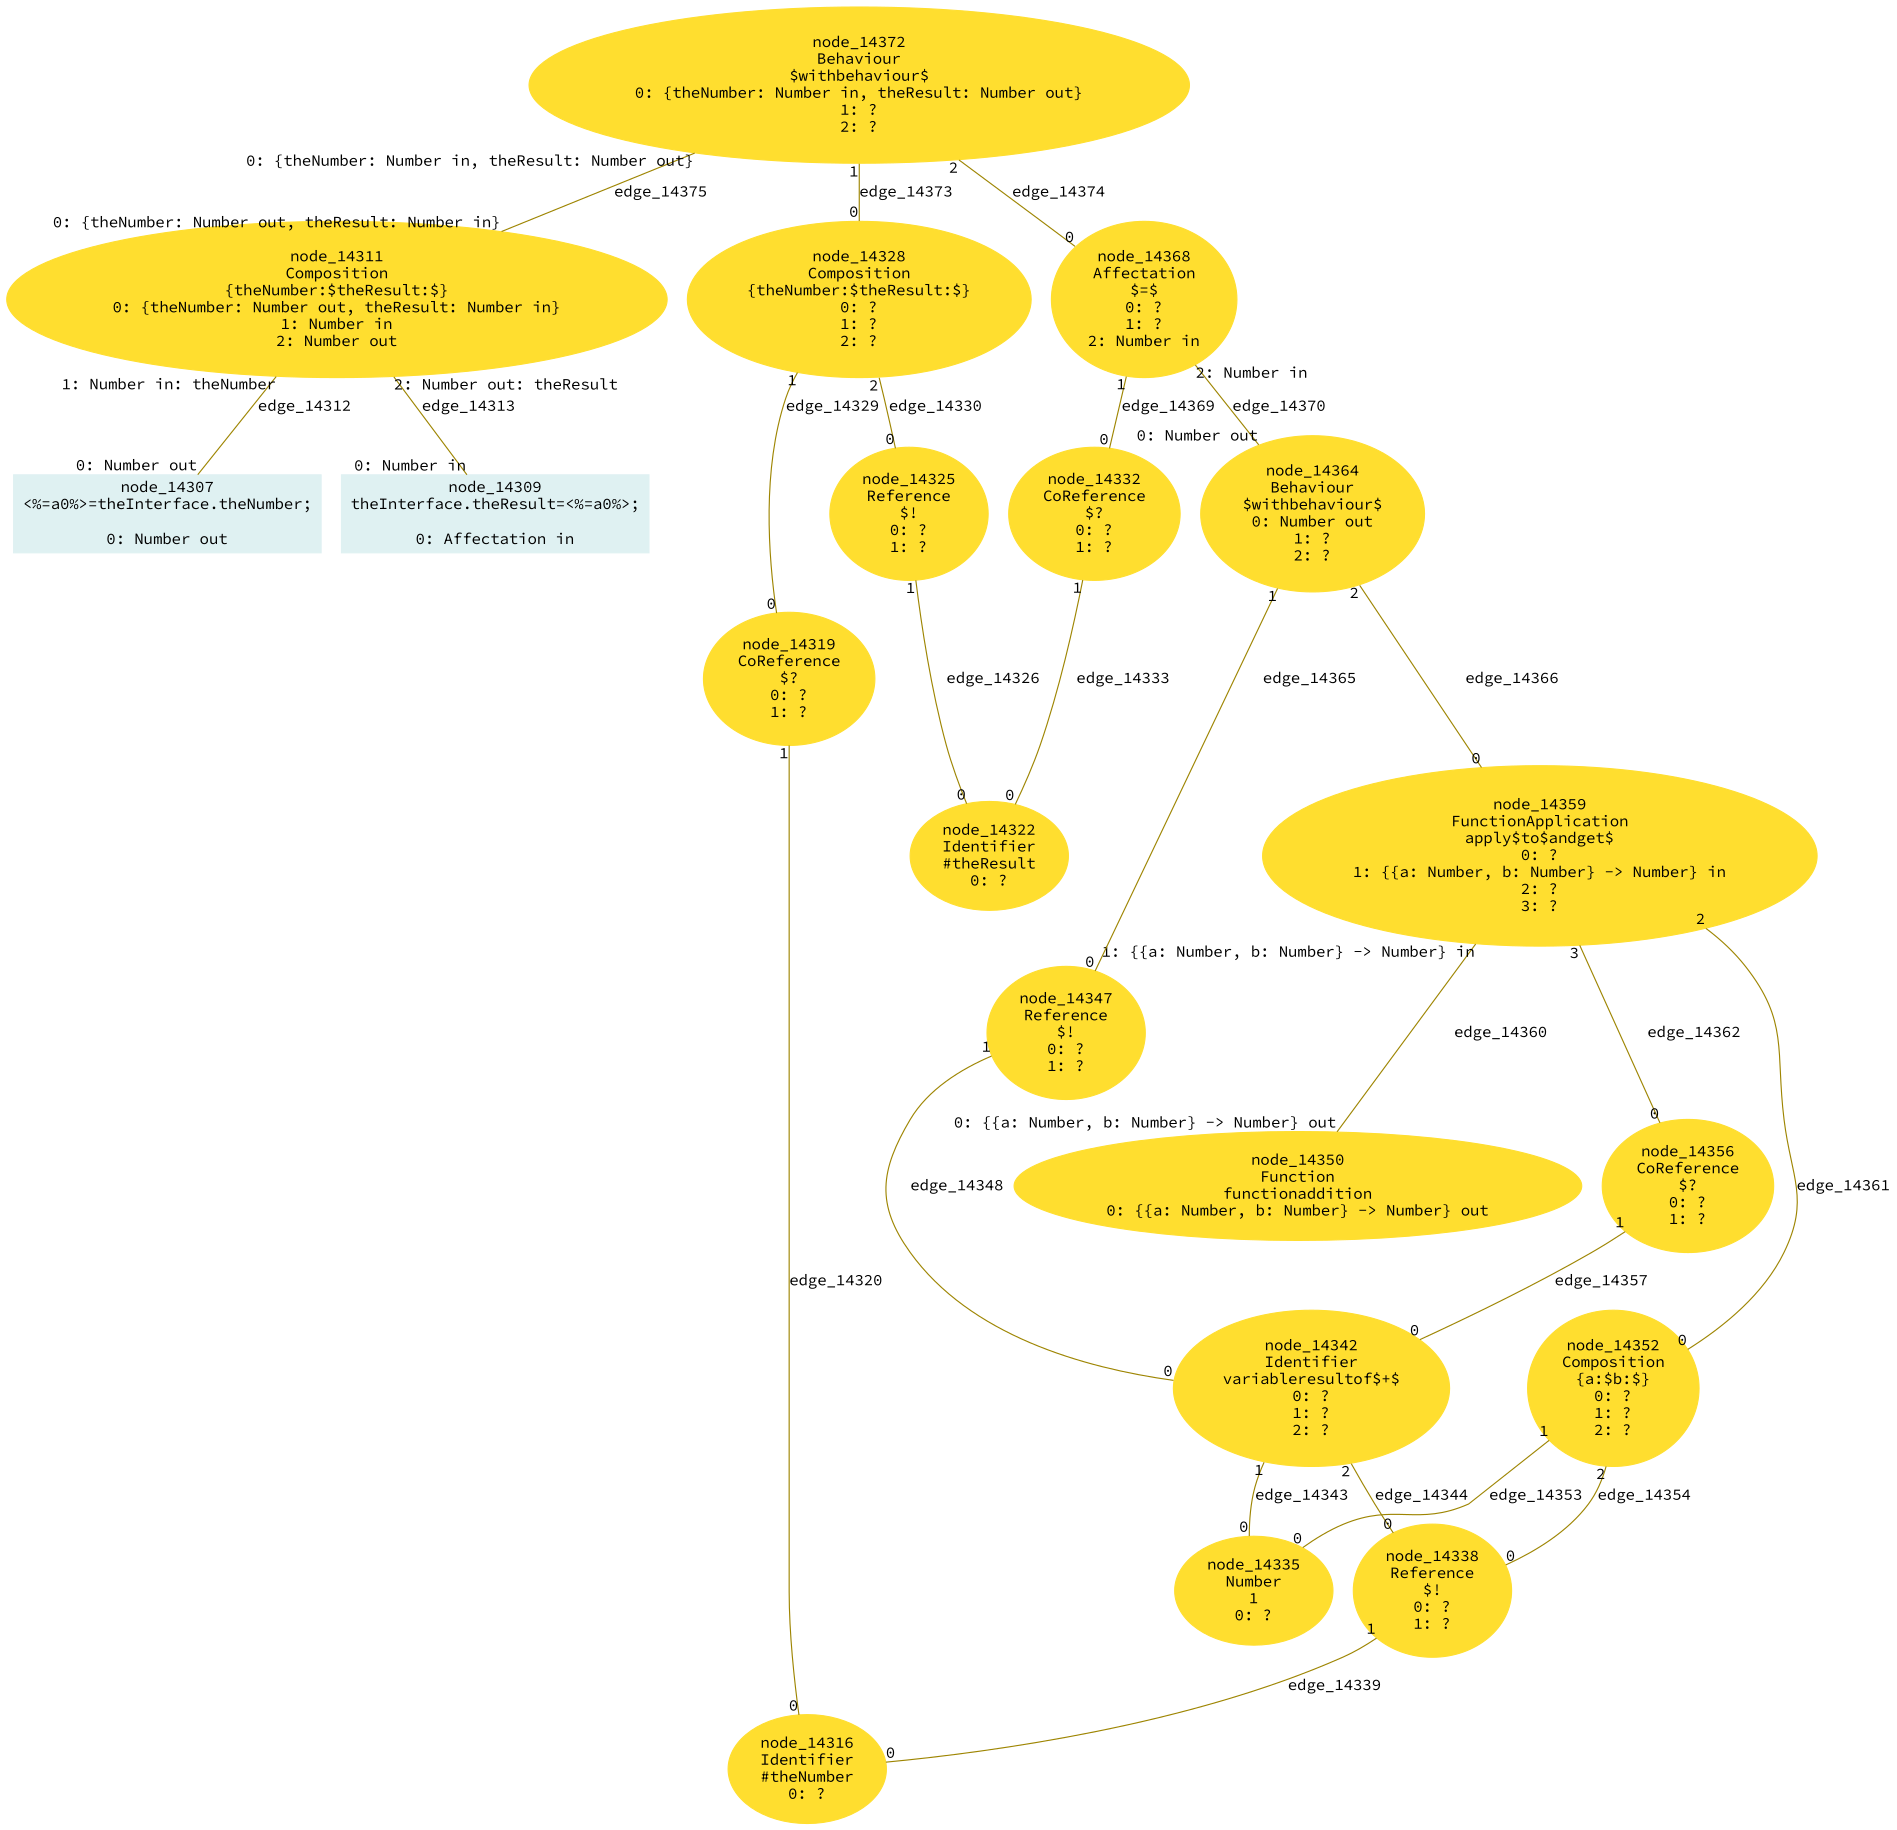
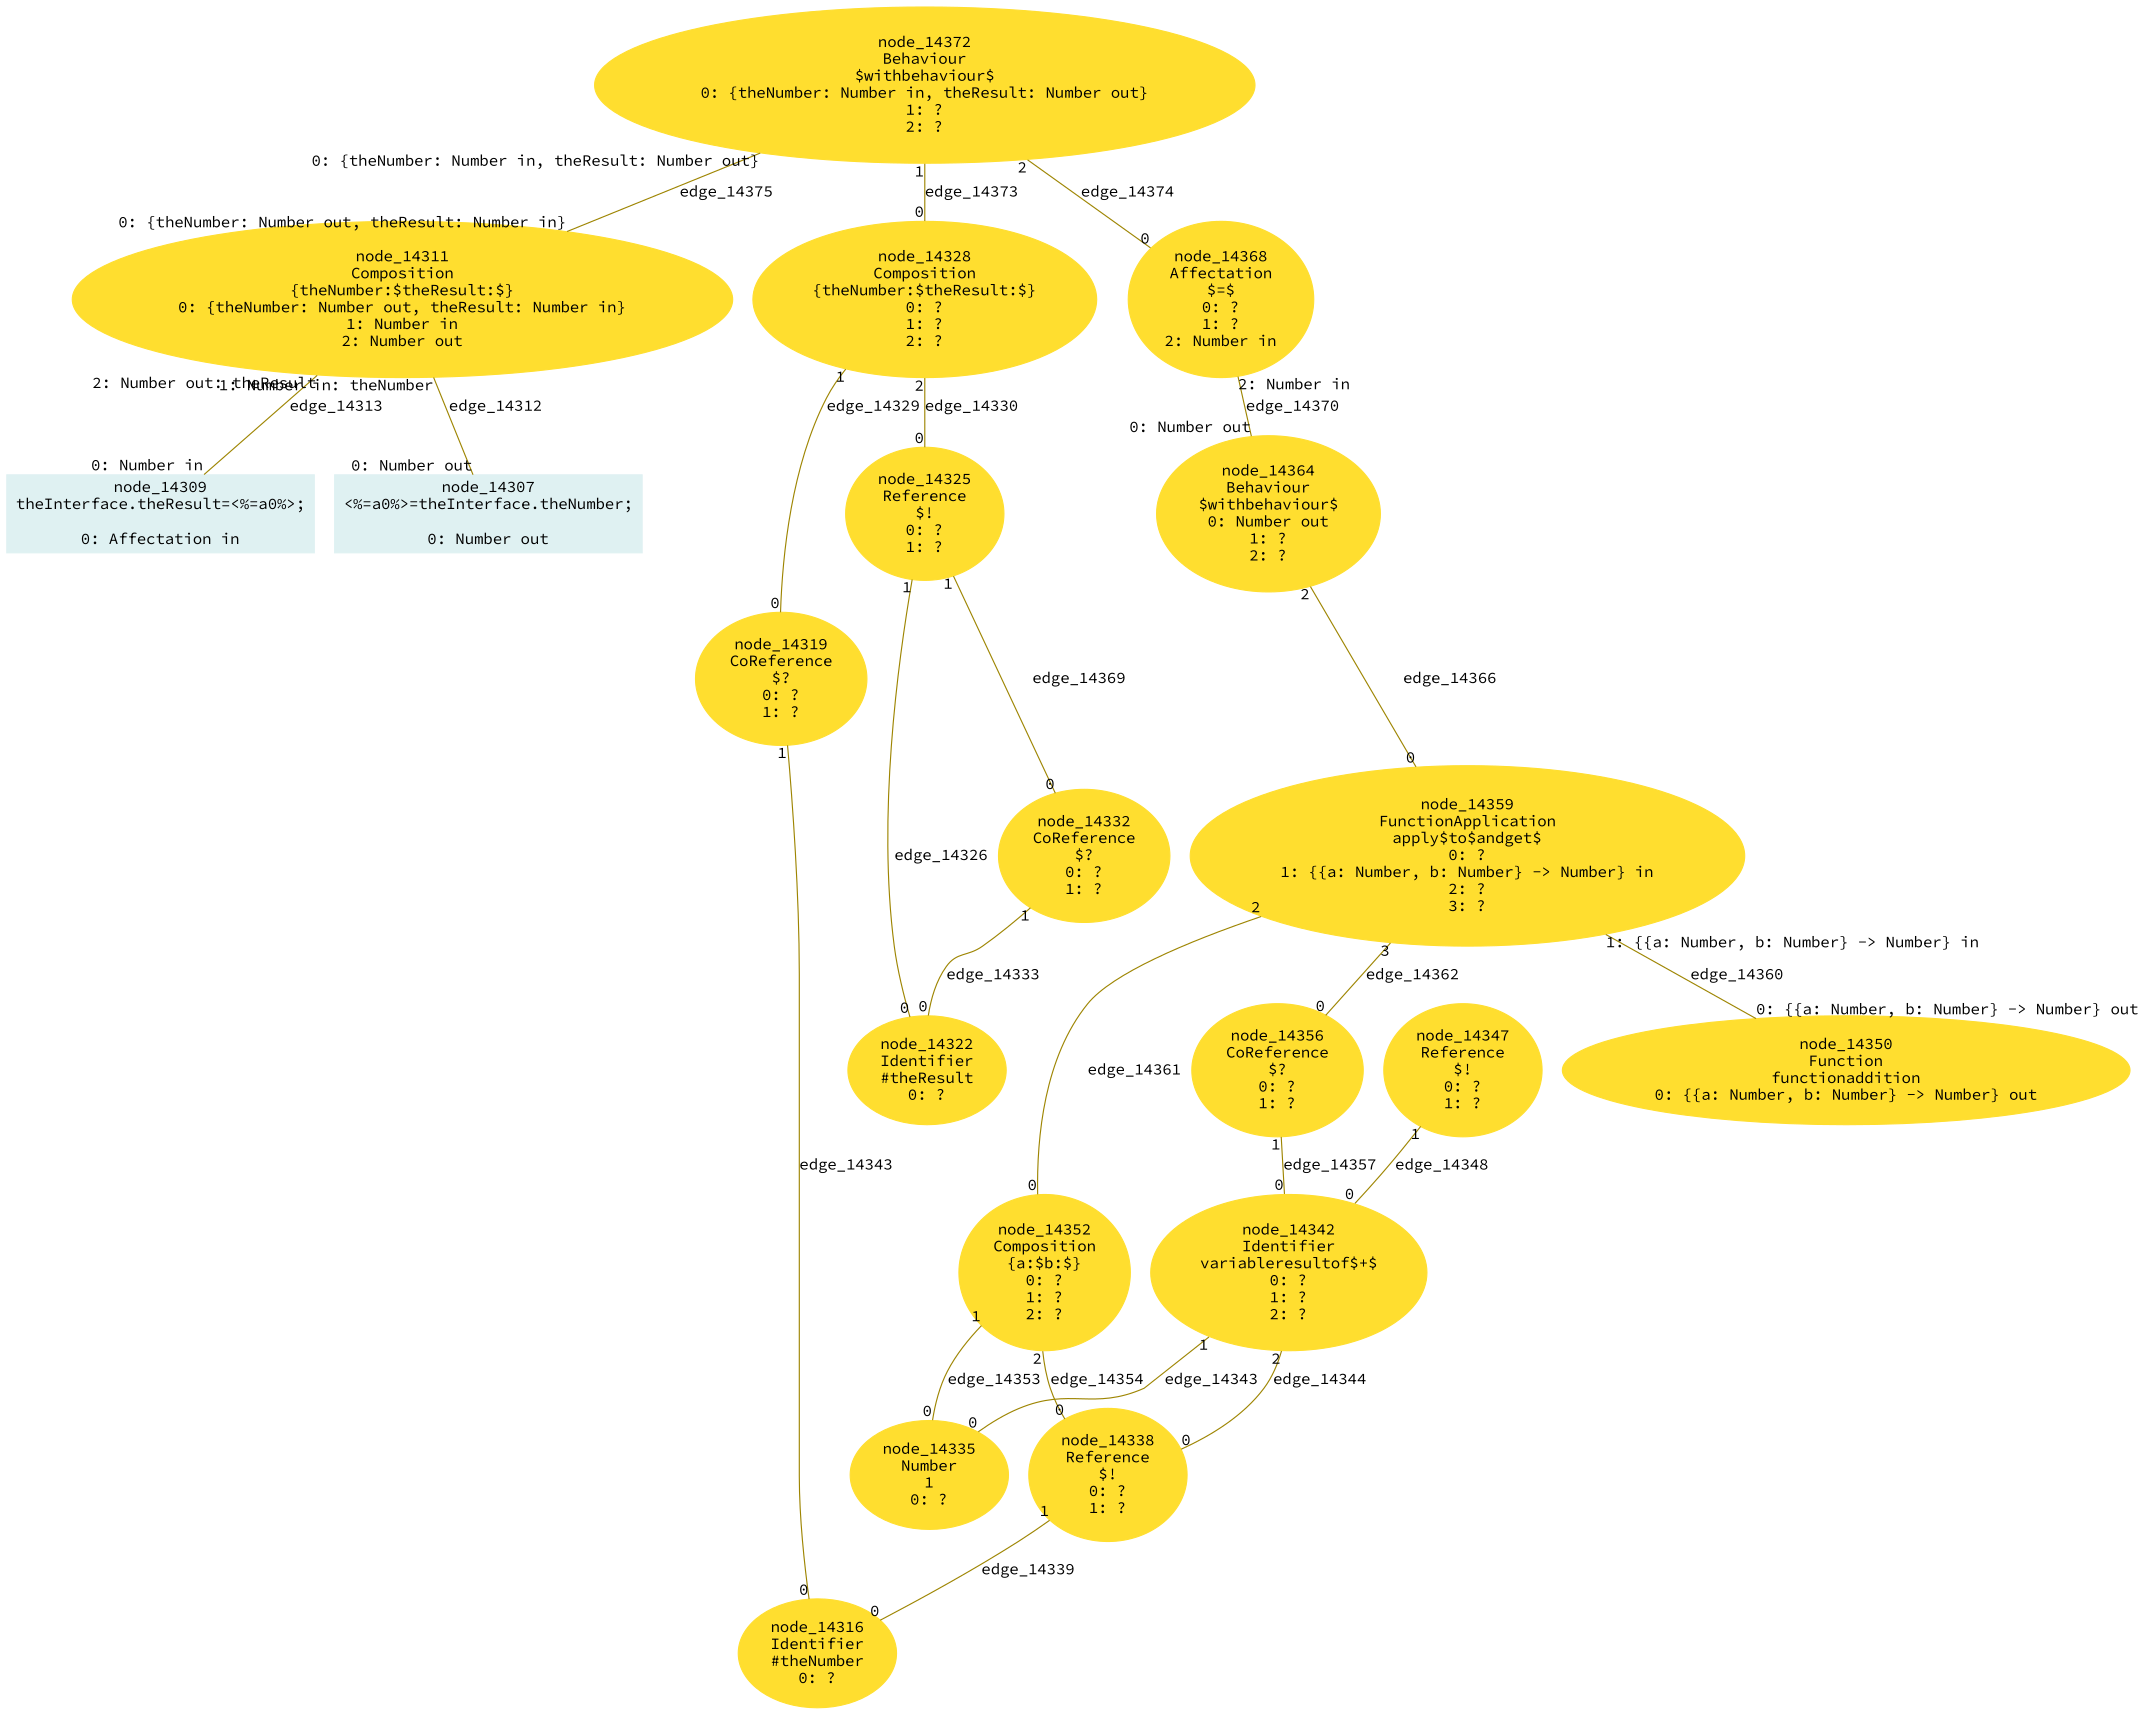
edge "node_14368 Affectation $=$ 0: ? 1: ? 2: Number in" -- "node_14332 CoReference $? 0: ? 1: ?": now "node_14325 Reference $! 0: ? 1: ?" -- "node_14332 CoReference $? 0: ? 1: ?"
edge "node_14364 Behaviour $withbehaviour$ 0: Number out 1: ? 2: ?" -- "node_14347 Reference $! 0: ? 1: ?": removed, label "edge_14365"
edge "node_14319 CoReference $? 0: ? 1: ?" -- "node_14316 Identifier #theNumber 0: ?": label "edge_14320" -> "edge_14343"
